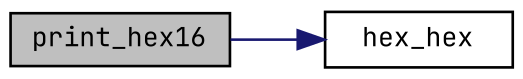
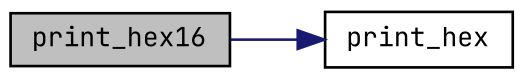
node "hex_hex": label "hex_hex" -> "print_hex"
